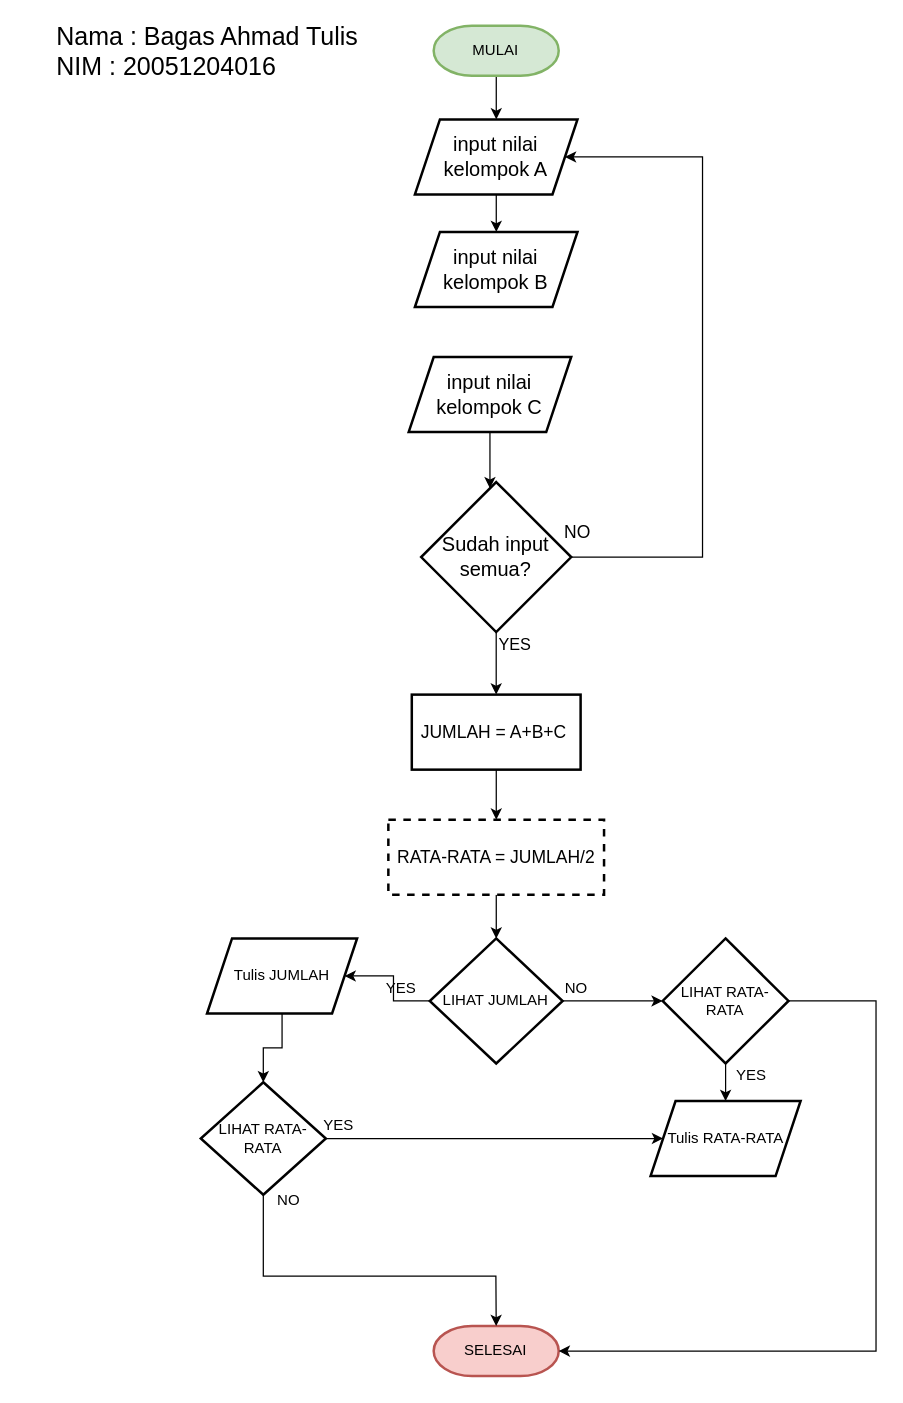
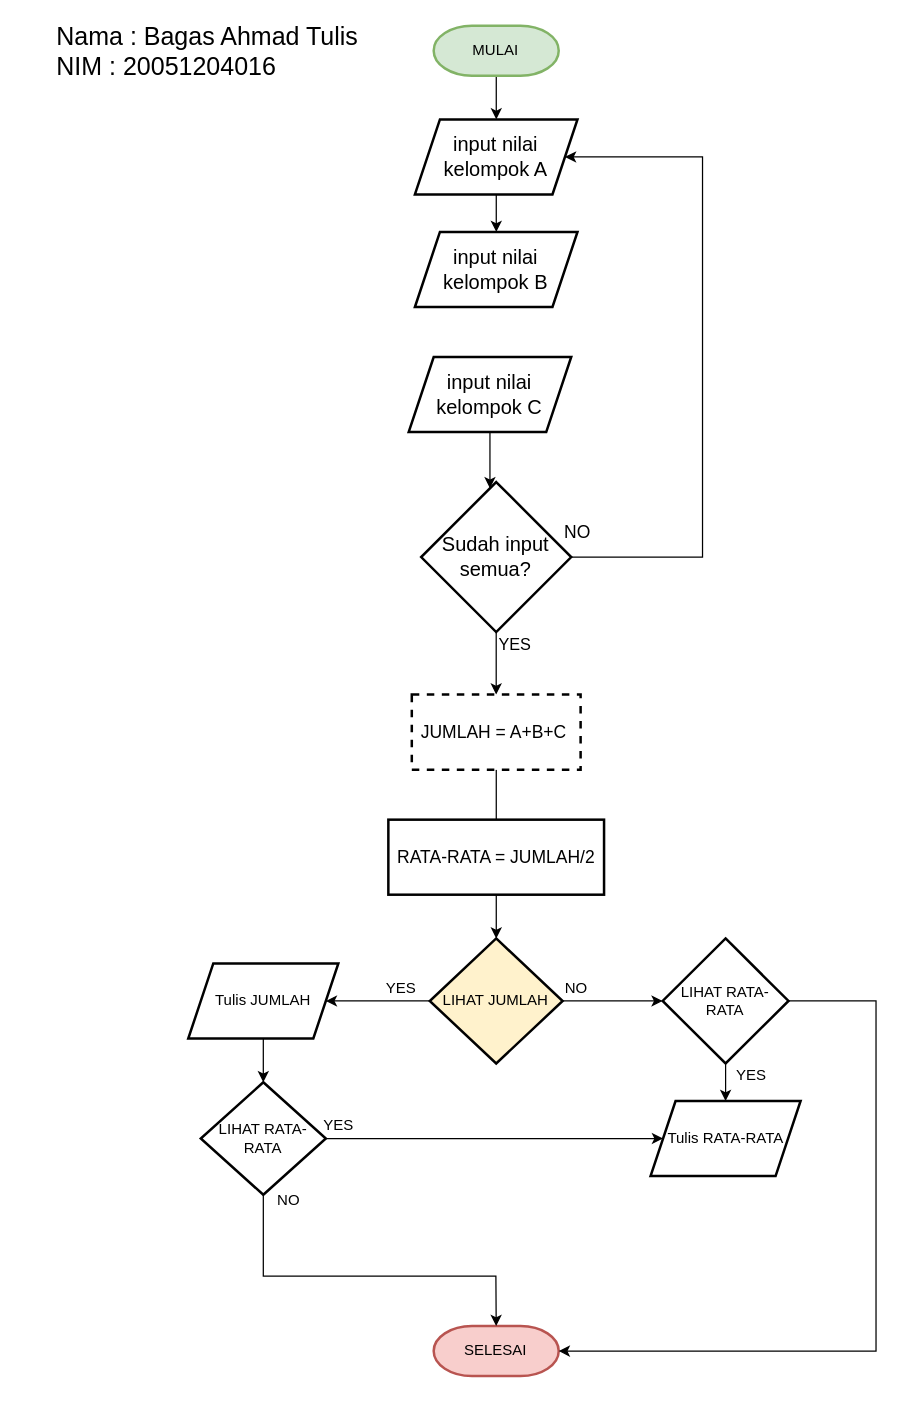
node "JUMLAH = A+B+C": style solid -> dashed
edge "JUMLAH = A+B+C" -> "RATA-RATA = JUMLAH/2": arrowhead classic -> none
node "RATA-RATA = JUMLAH/2": style dashed -> solid
node "Tulis JUMLAH": moved (282, 976) -> (263, 1001)
node "LIHAT JUMLAH": fillcolor #ffffff -> #fff2cc
